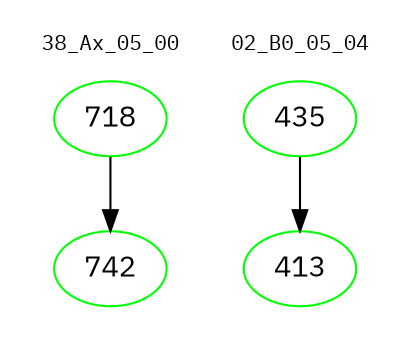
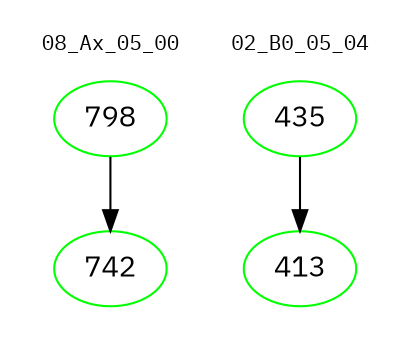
cluster "38_Ax_05_00": label "38_Ax_05_00" -> "08_Ax_05_00"
node "718": label "718" -> "798"
